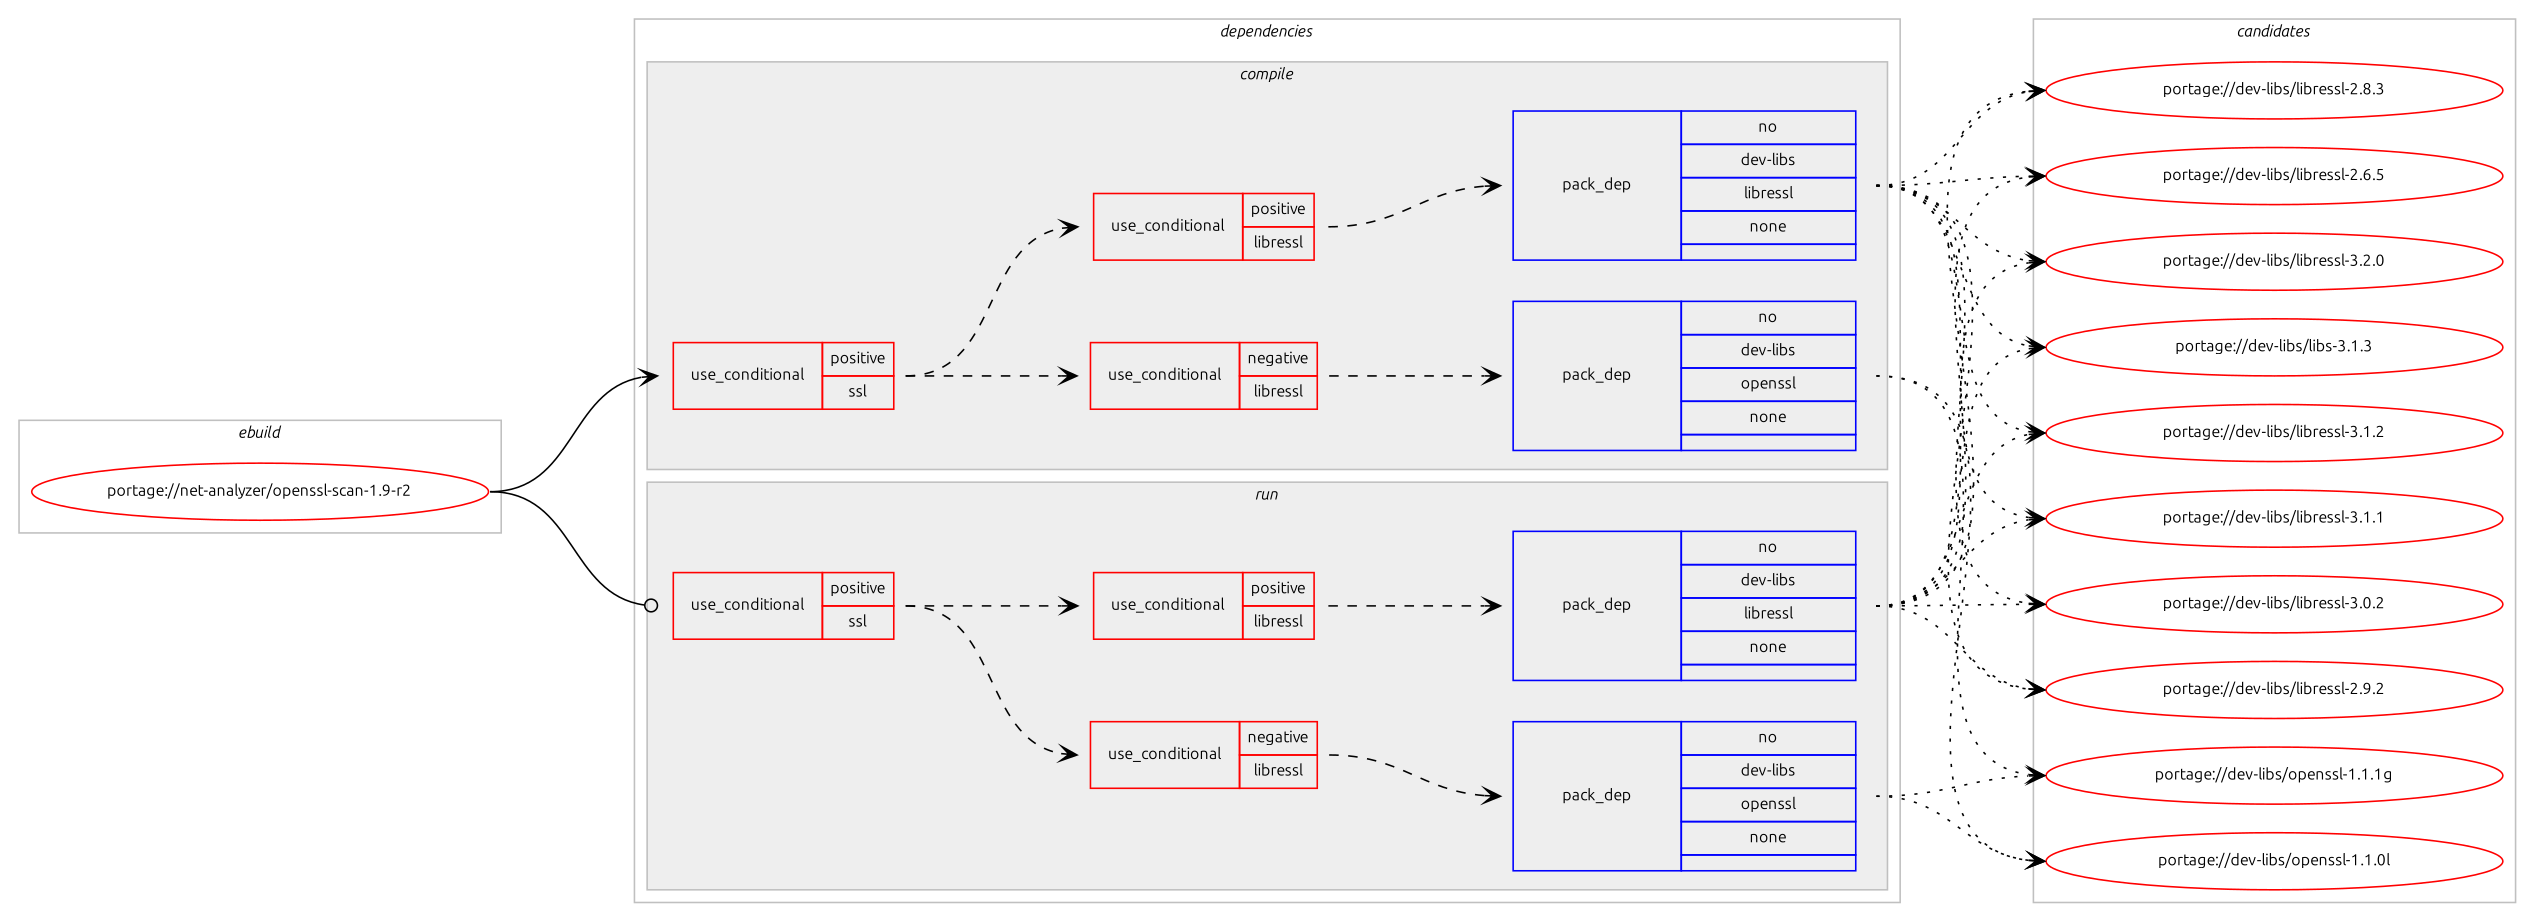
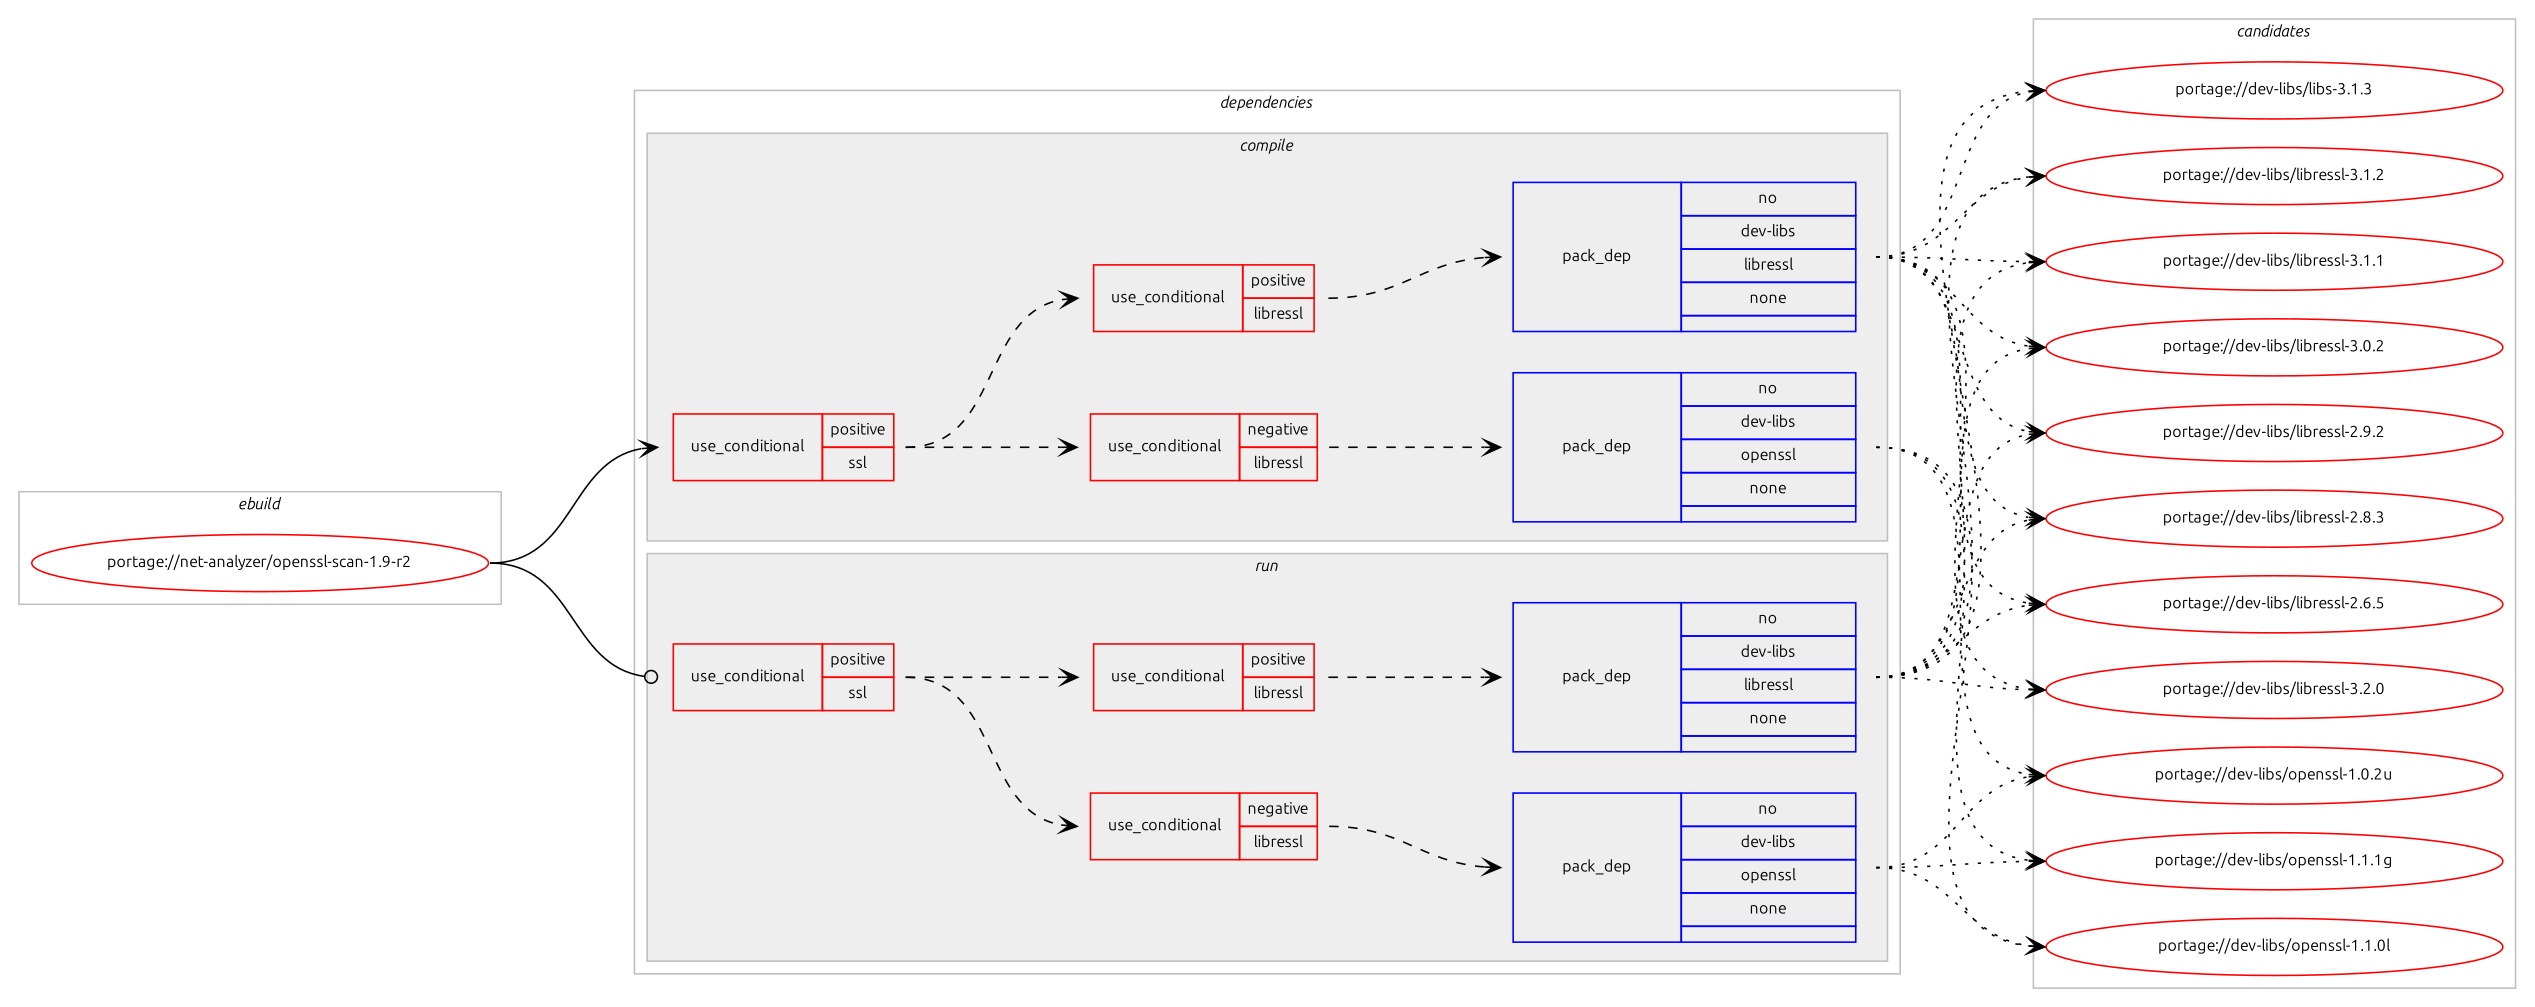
node "portage://dev-libs/openssl-1.0.2u": added
